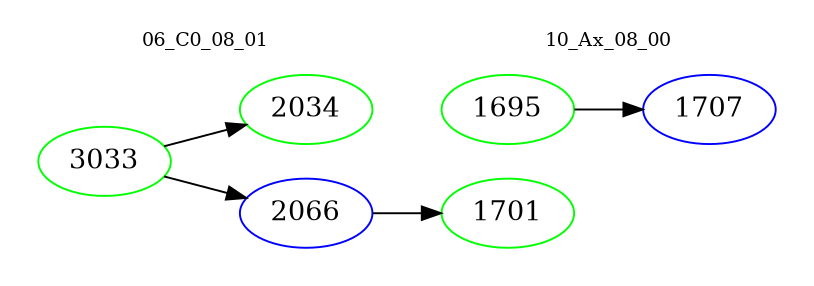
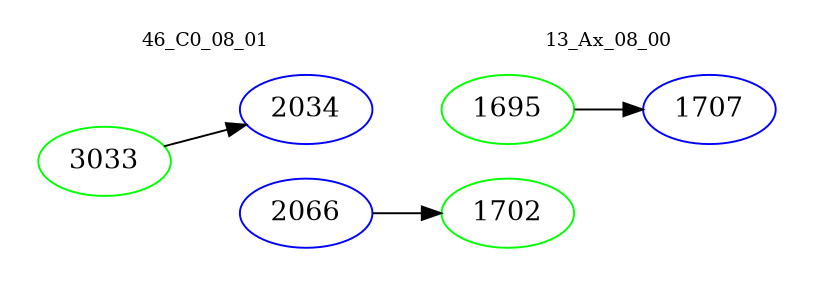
cluster "06_C0_08_01": label "06_C0_08_01" -> "46_C0_08_01"
cluster "10_Ax_08_00": label "10_Ax_08_00" -> "13_Ax_08_00"
node "2034": color green -> blue
edge "3033" -> "2066": removed
node "1701": label "1701" -> "1702"
